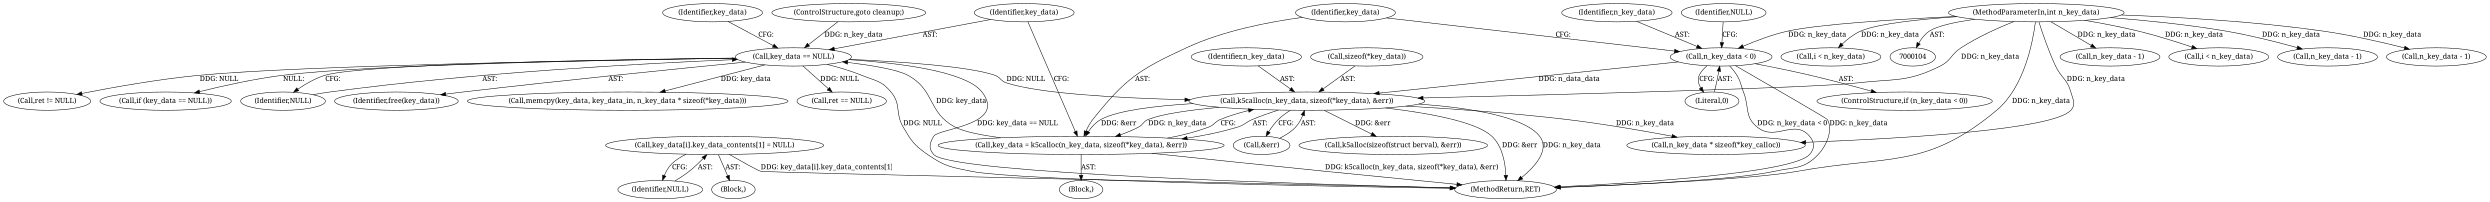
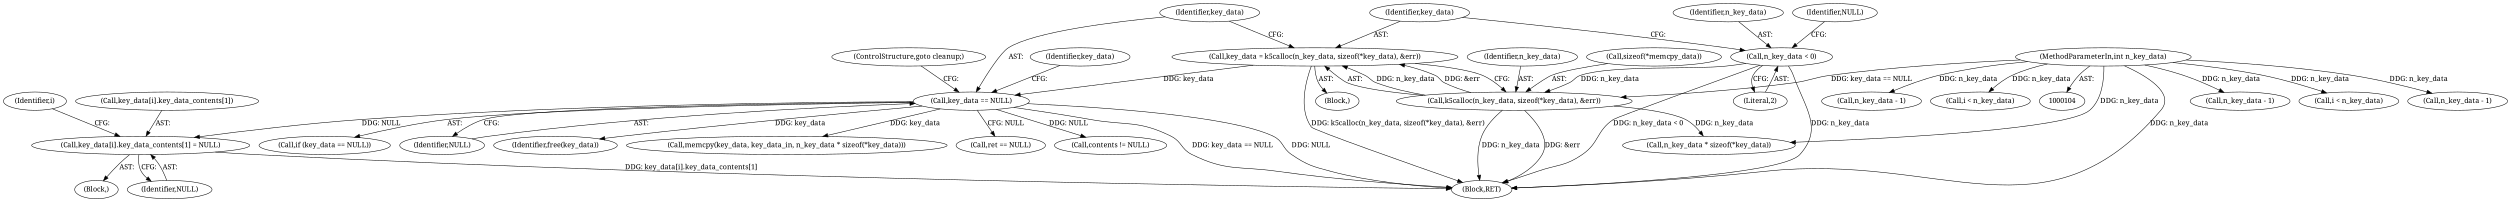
edge "(MethodParameterIn,int n_key_data)" -> "(Call,n_key_data < 0)": removed, label "DDG: n_key_data"
edge "(ControlStructure,goto cleanup;)" -> "(Call,key_data == NULL)": label "DDG: n_key_data" -> "CFG: "
node "(Call,sizeof(*key_data))": label "(Call,sizeof(*key_data))" -> "(Call,sizeof(*memcpy_data))"
node "7000104": label "7000104" -> "1000104"
edge "(MethodParameterIn,int n_key_data)" -> "(Call,k5calloc(n_key_data, sizeof(*key_data), &err))": label "DDG: n_key_data" -> "DDG: key_data == NULL"
edge "(Call,key_data == NULL)" -> "(Call,if (key_data == NULL))": label "NULL: " -> "AST: "
edge "(Call,key_data == NULL)" -> "(Identifier,free(key_data))": label "AST: " -> "DDG: key_data"
edge "(Call,key_data == NULL)" -> "(Call,ret == NULL)": label "DDG: NULL" -> "CFG: NULL"
edge "(Call,n_key_data < 0)" -> "(Call,k5calloc(n_key_data, sizeof(*key_data), &err))": label "DDG: n_data_data" -> "DDG: n_key_data"
edge "(Call,key_data == NULL)" -> "(Call,k5calloc(n_key_data, sizeof(*key_data), &err))": now "(Call,key_data == NULL)" -> "(Call,key_data[i].key_data_contents[1] = NULL)"
node "(Identifier,i)": added
node "(Call,ret != NULL)": label "(Call,ret != NULL)" -> "(Call,contents != NULL)"
node "(Call,key_data[i].key_data_contents[1])": added
node "(Literal,0)": label "(Literal,0)" -> "(Literal,2)"
node "(ControlStructure,if (n_key_data < 0))": removed
node "(Call,&err)": removed
node "(Call,k5alloc(sizeof(struct berval), &err))": removed
node "(Call,n_key_data * sizeof(*key_calloc))": label "(Call,n_key_data * sizeof(*key_calloc))" -> "(Call,n_key_data * sizeof(*key_data))"
node "(MethodReturn,RET)": label "(MethodReturn,RET)" -> "(Block,RET)"
